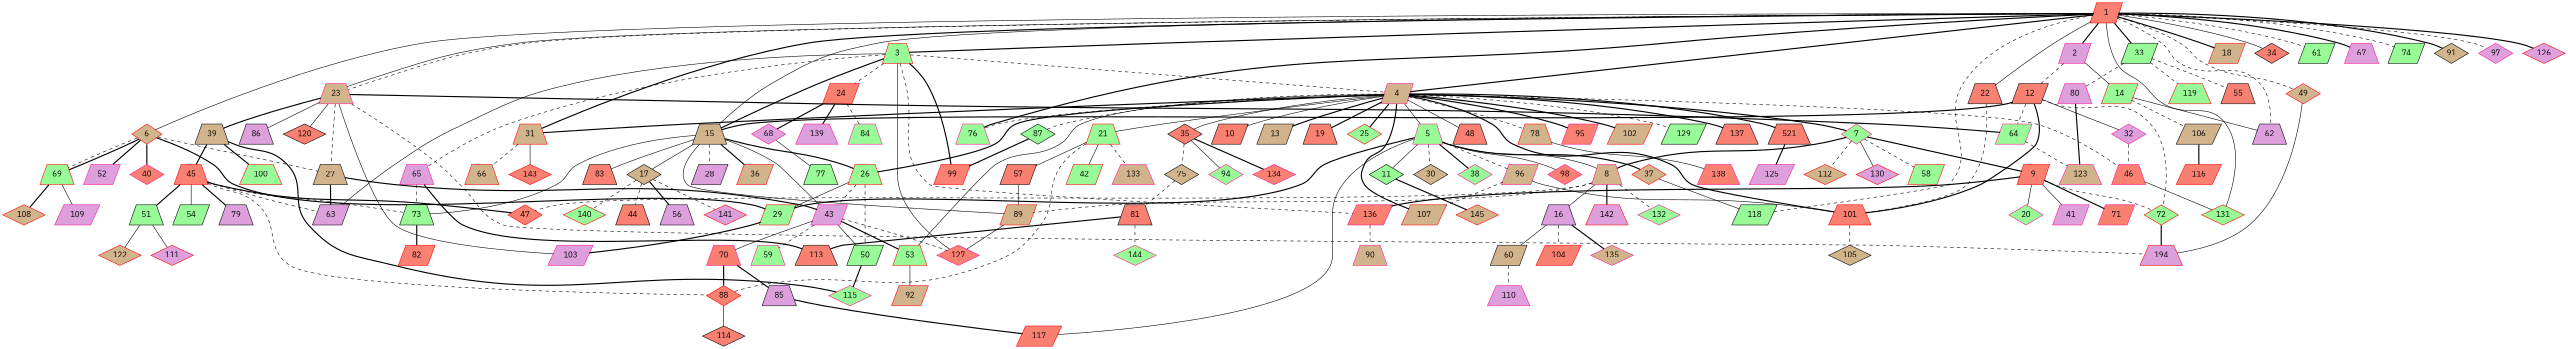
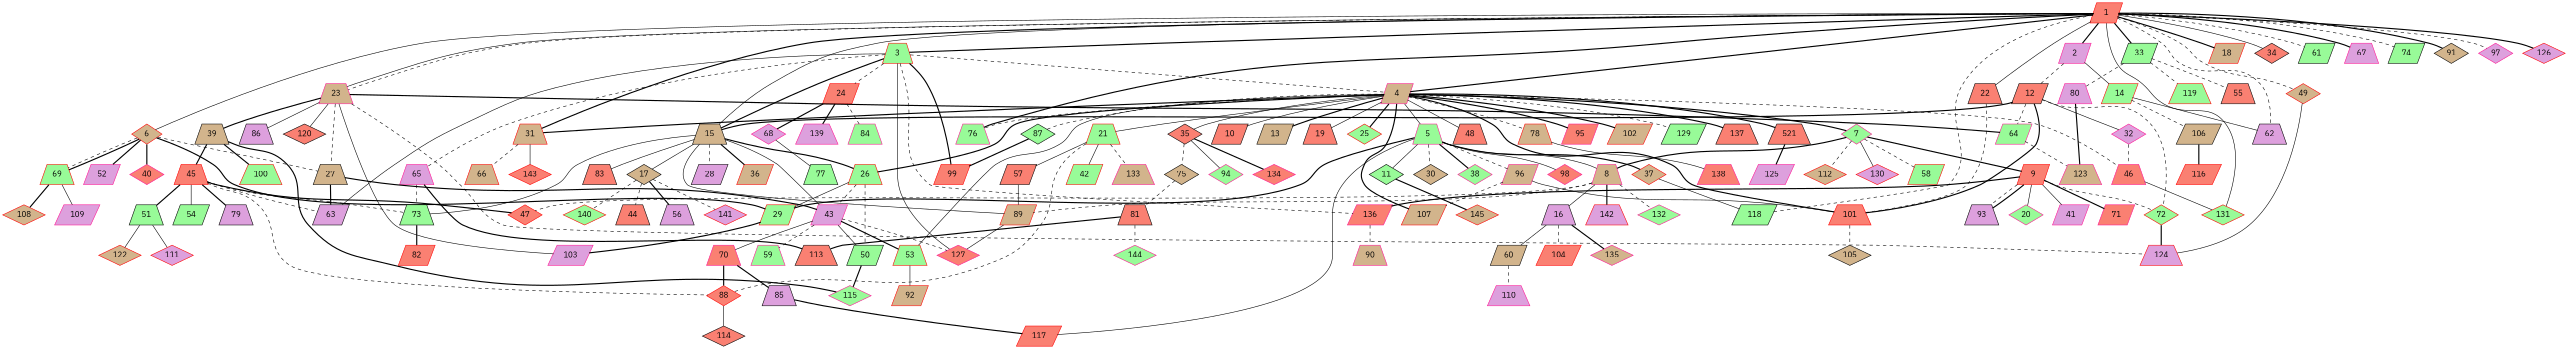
edge "4" -- "19": style bold -> solid
node "93": added
node "194": label "194" -> "124"
